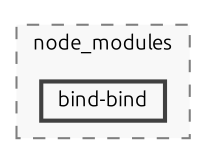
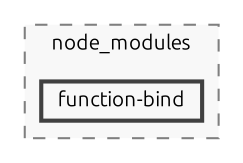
node "bind-bind": label "bind-bind" -> "function-bind"
